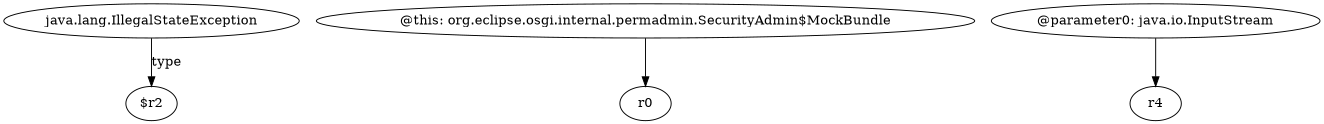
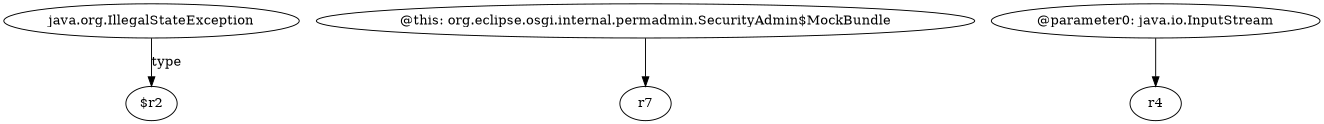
node "java.lang.IllegalStateException": label "java.lang.IllegalStateException" -> "java.org.IllegalStateException"
node "r0": label "r0" -> "r7"
